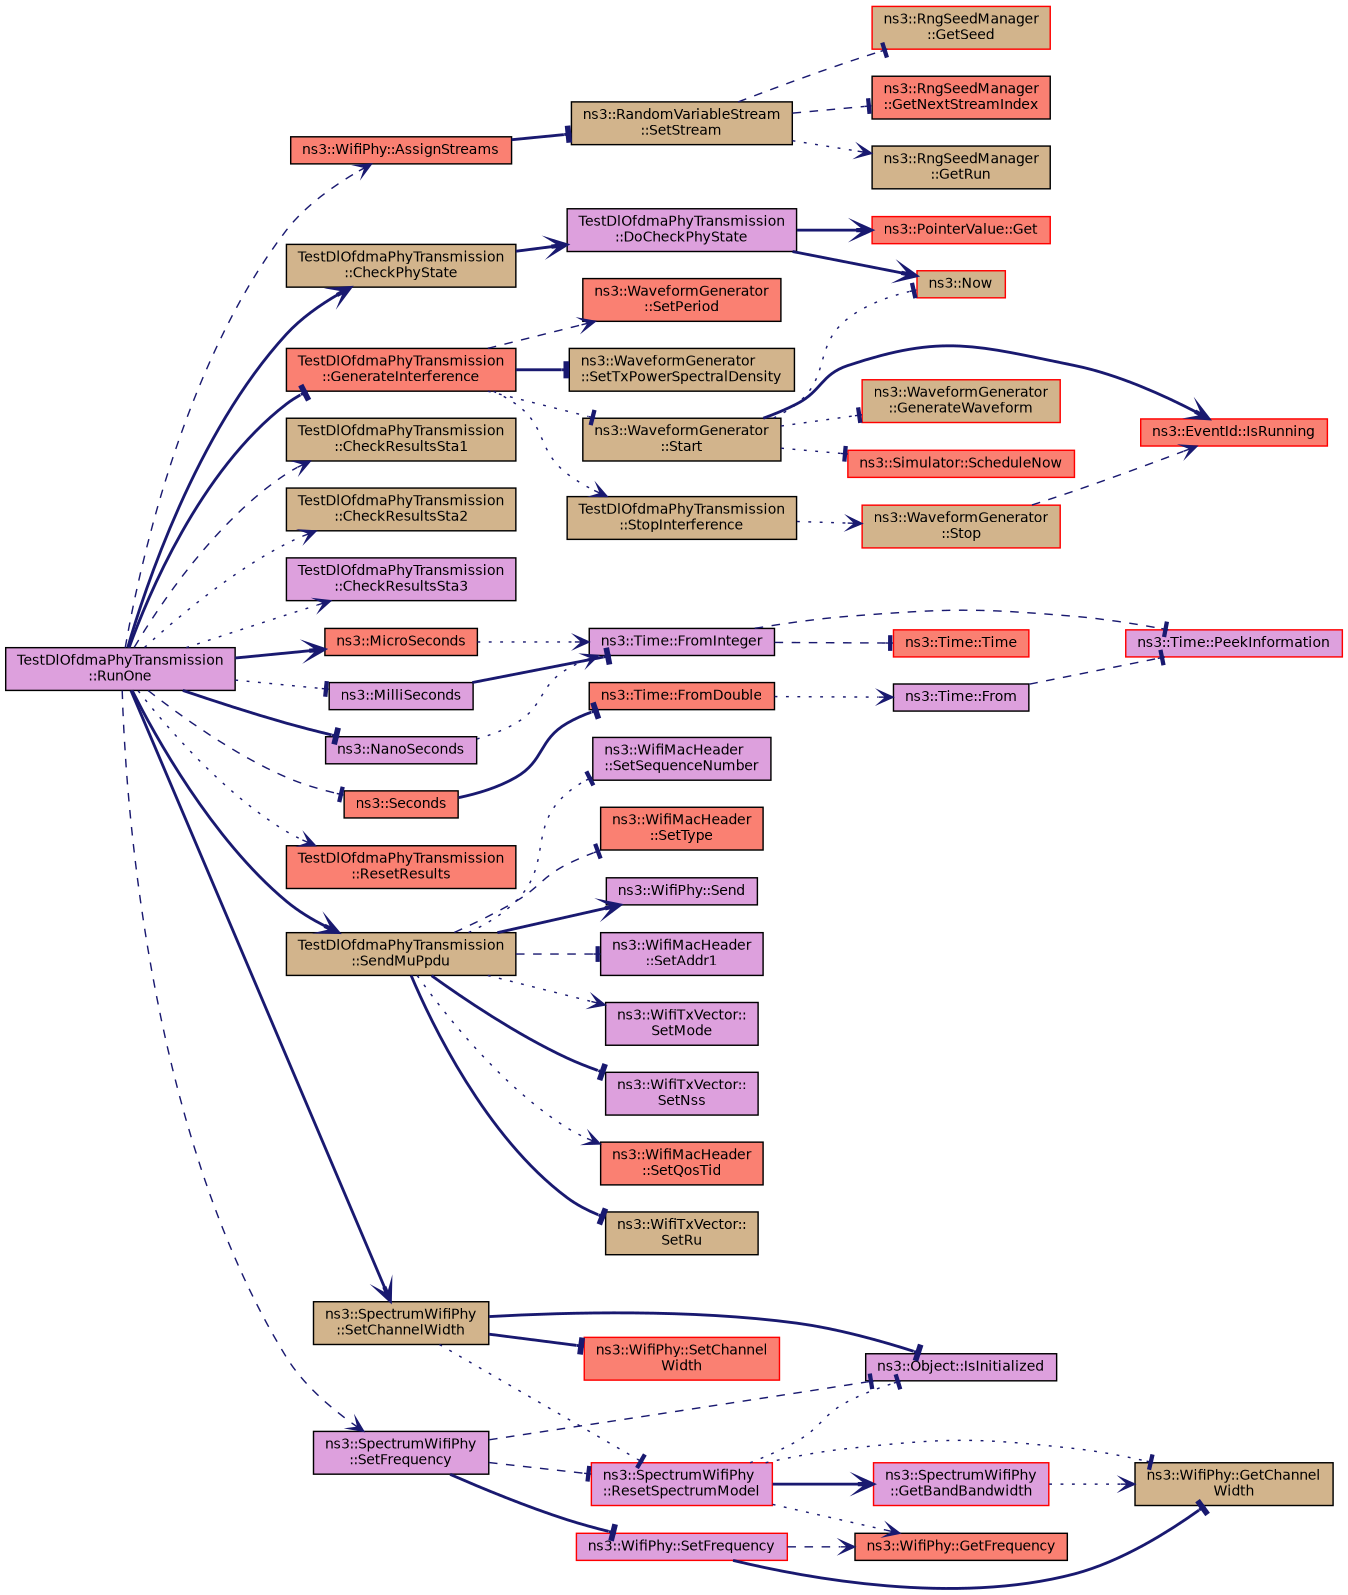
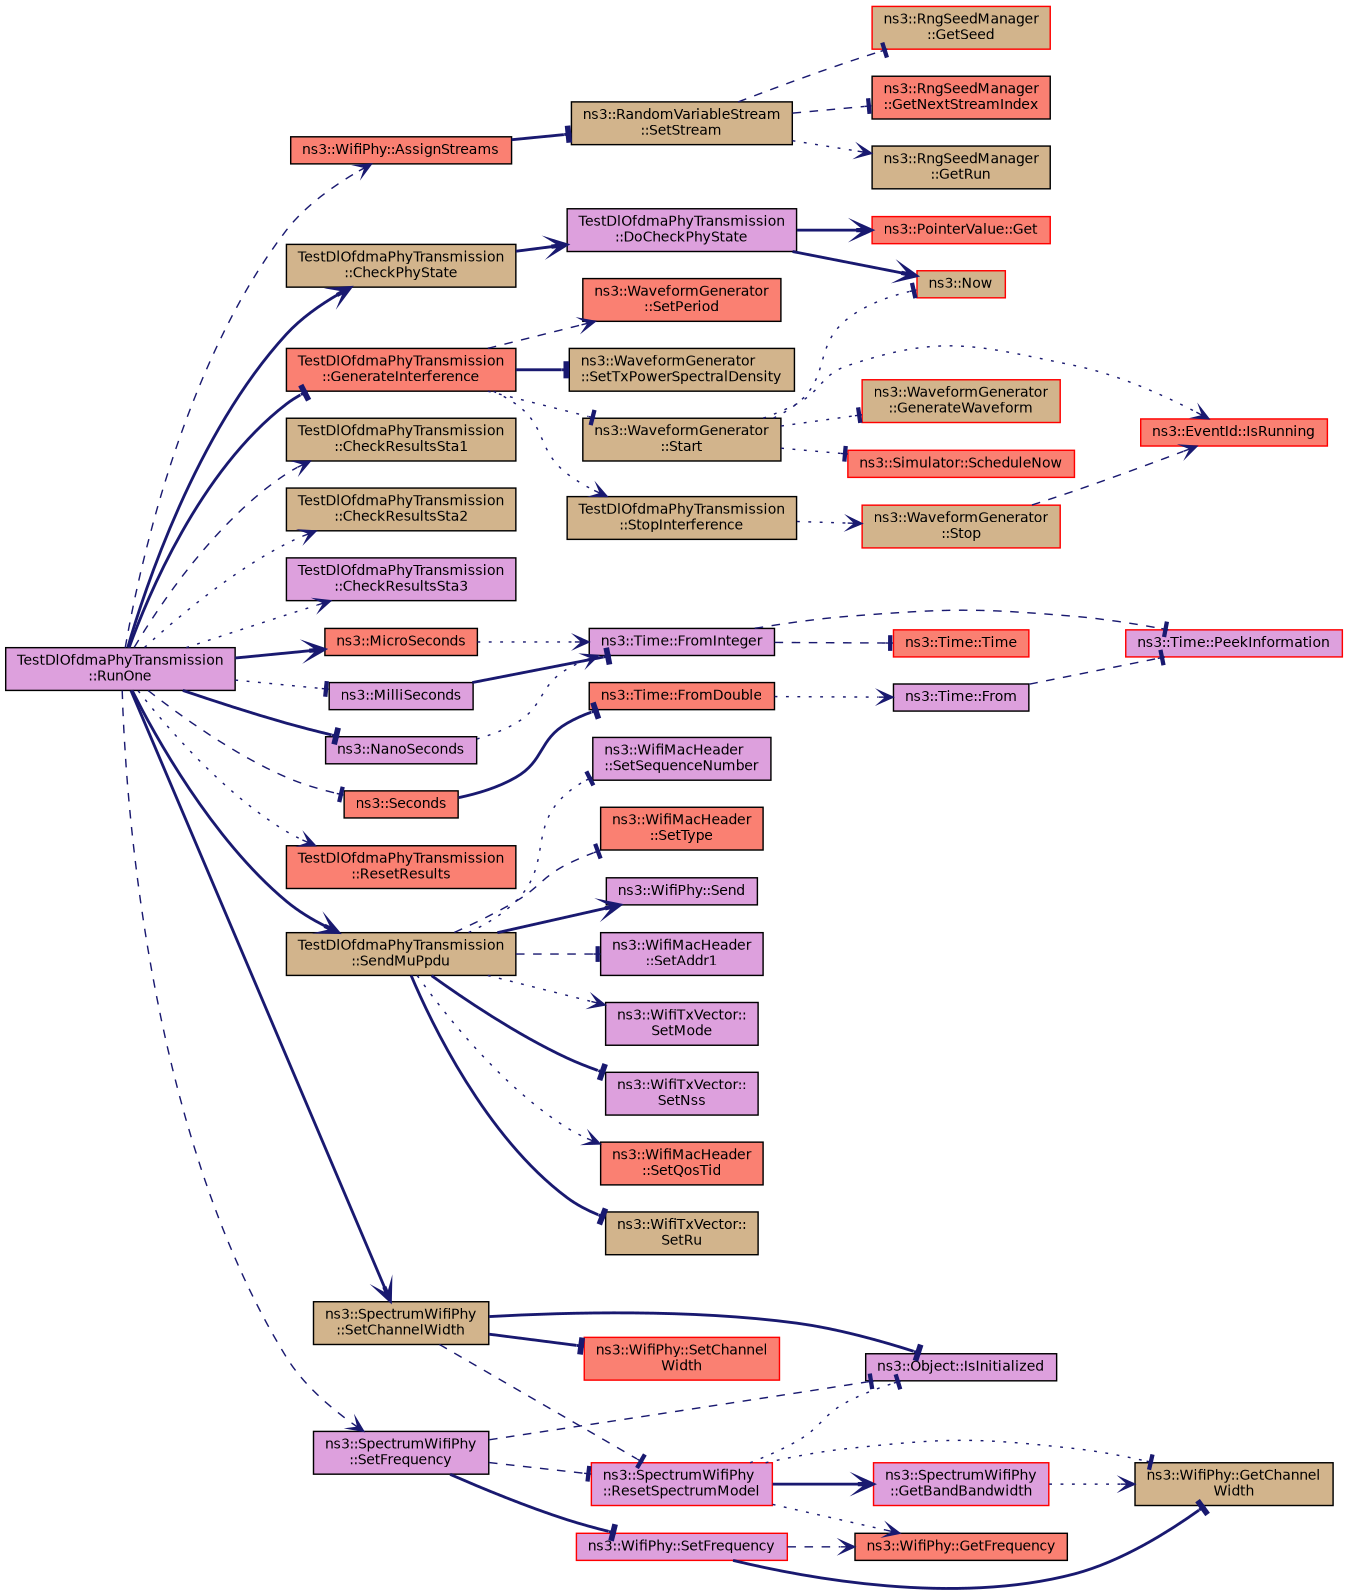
edge "ns3::WaveformGenerator ::Start" -> "ns3::EventId::IsRunning": style bold -> dotted
edge "ns3::SpectrumWifiPhy ::SetChannelWidth" -> "ns3::SpectrumWifiPhy ::ResetSpectrumModel": style dotted -> dashed
